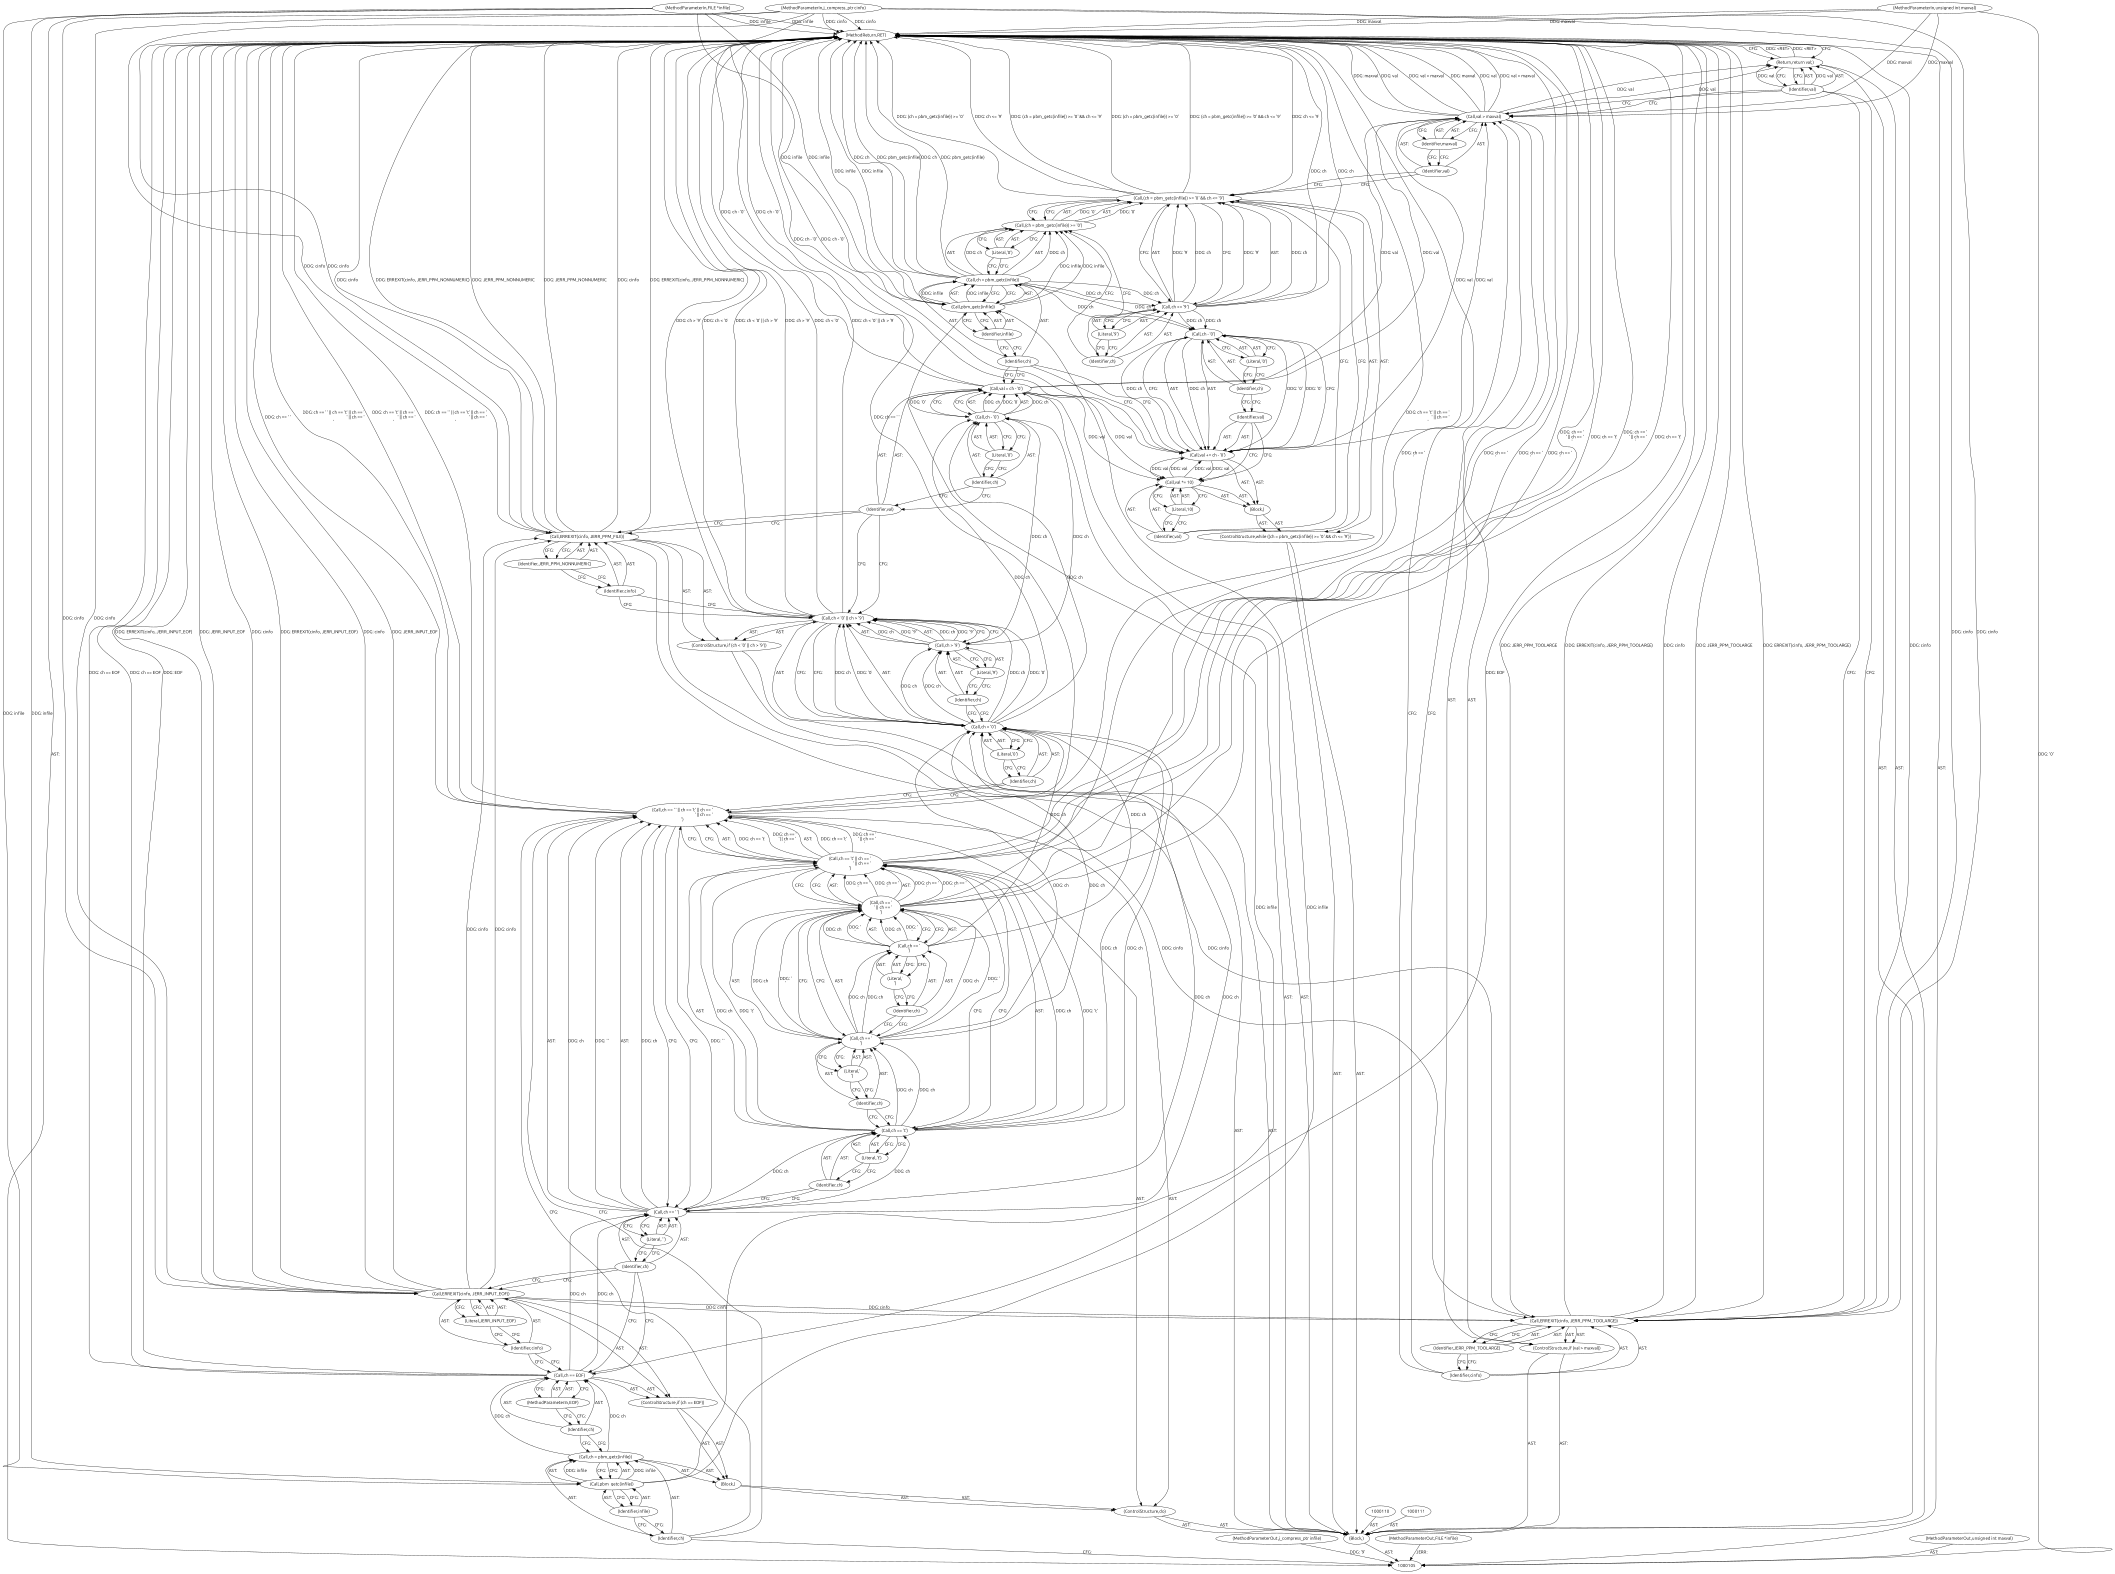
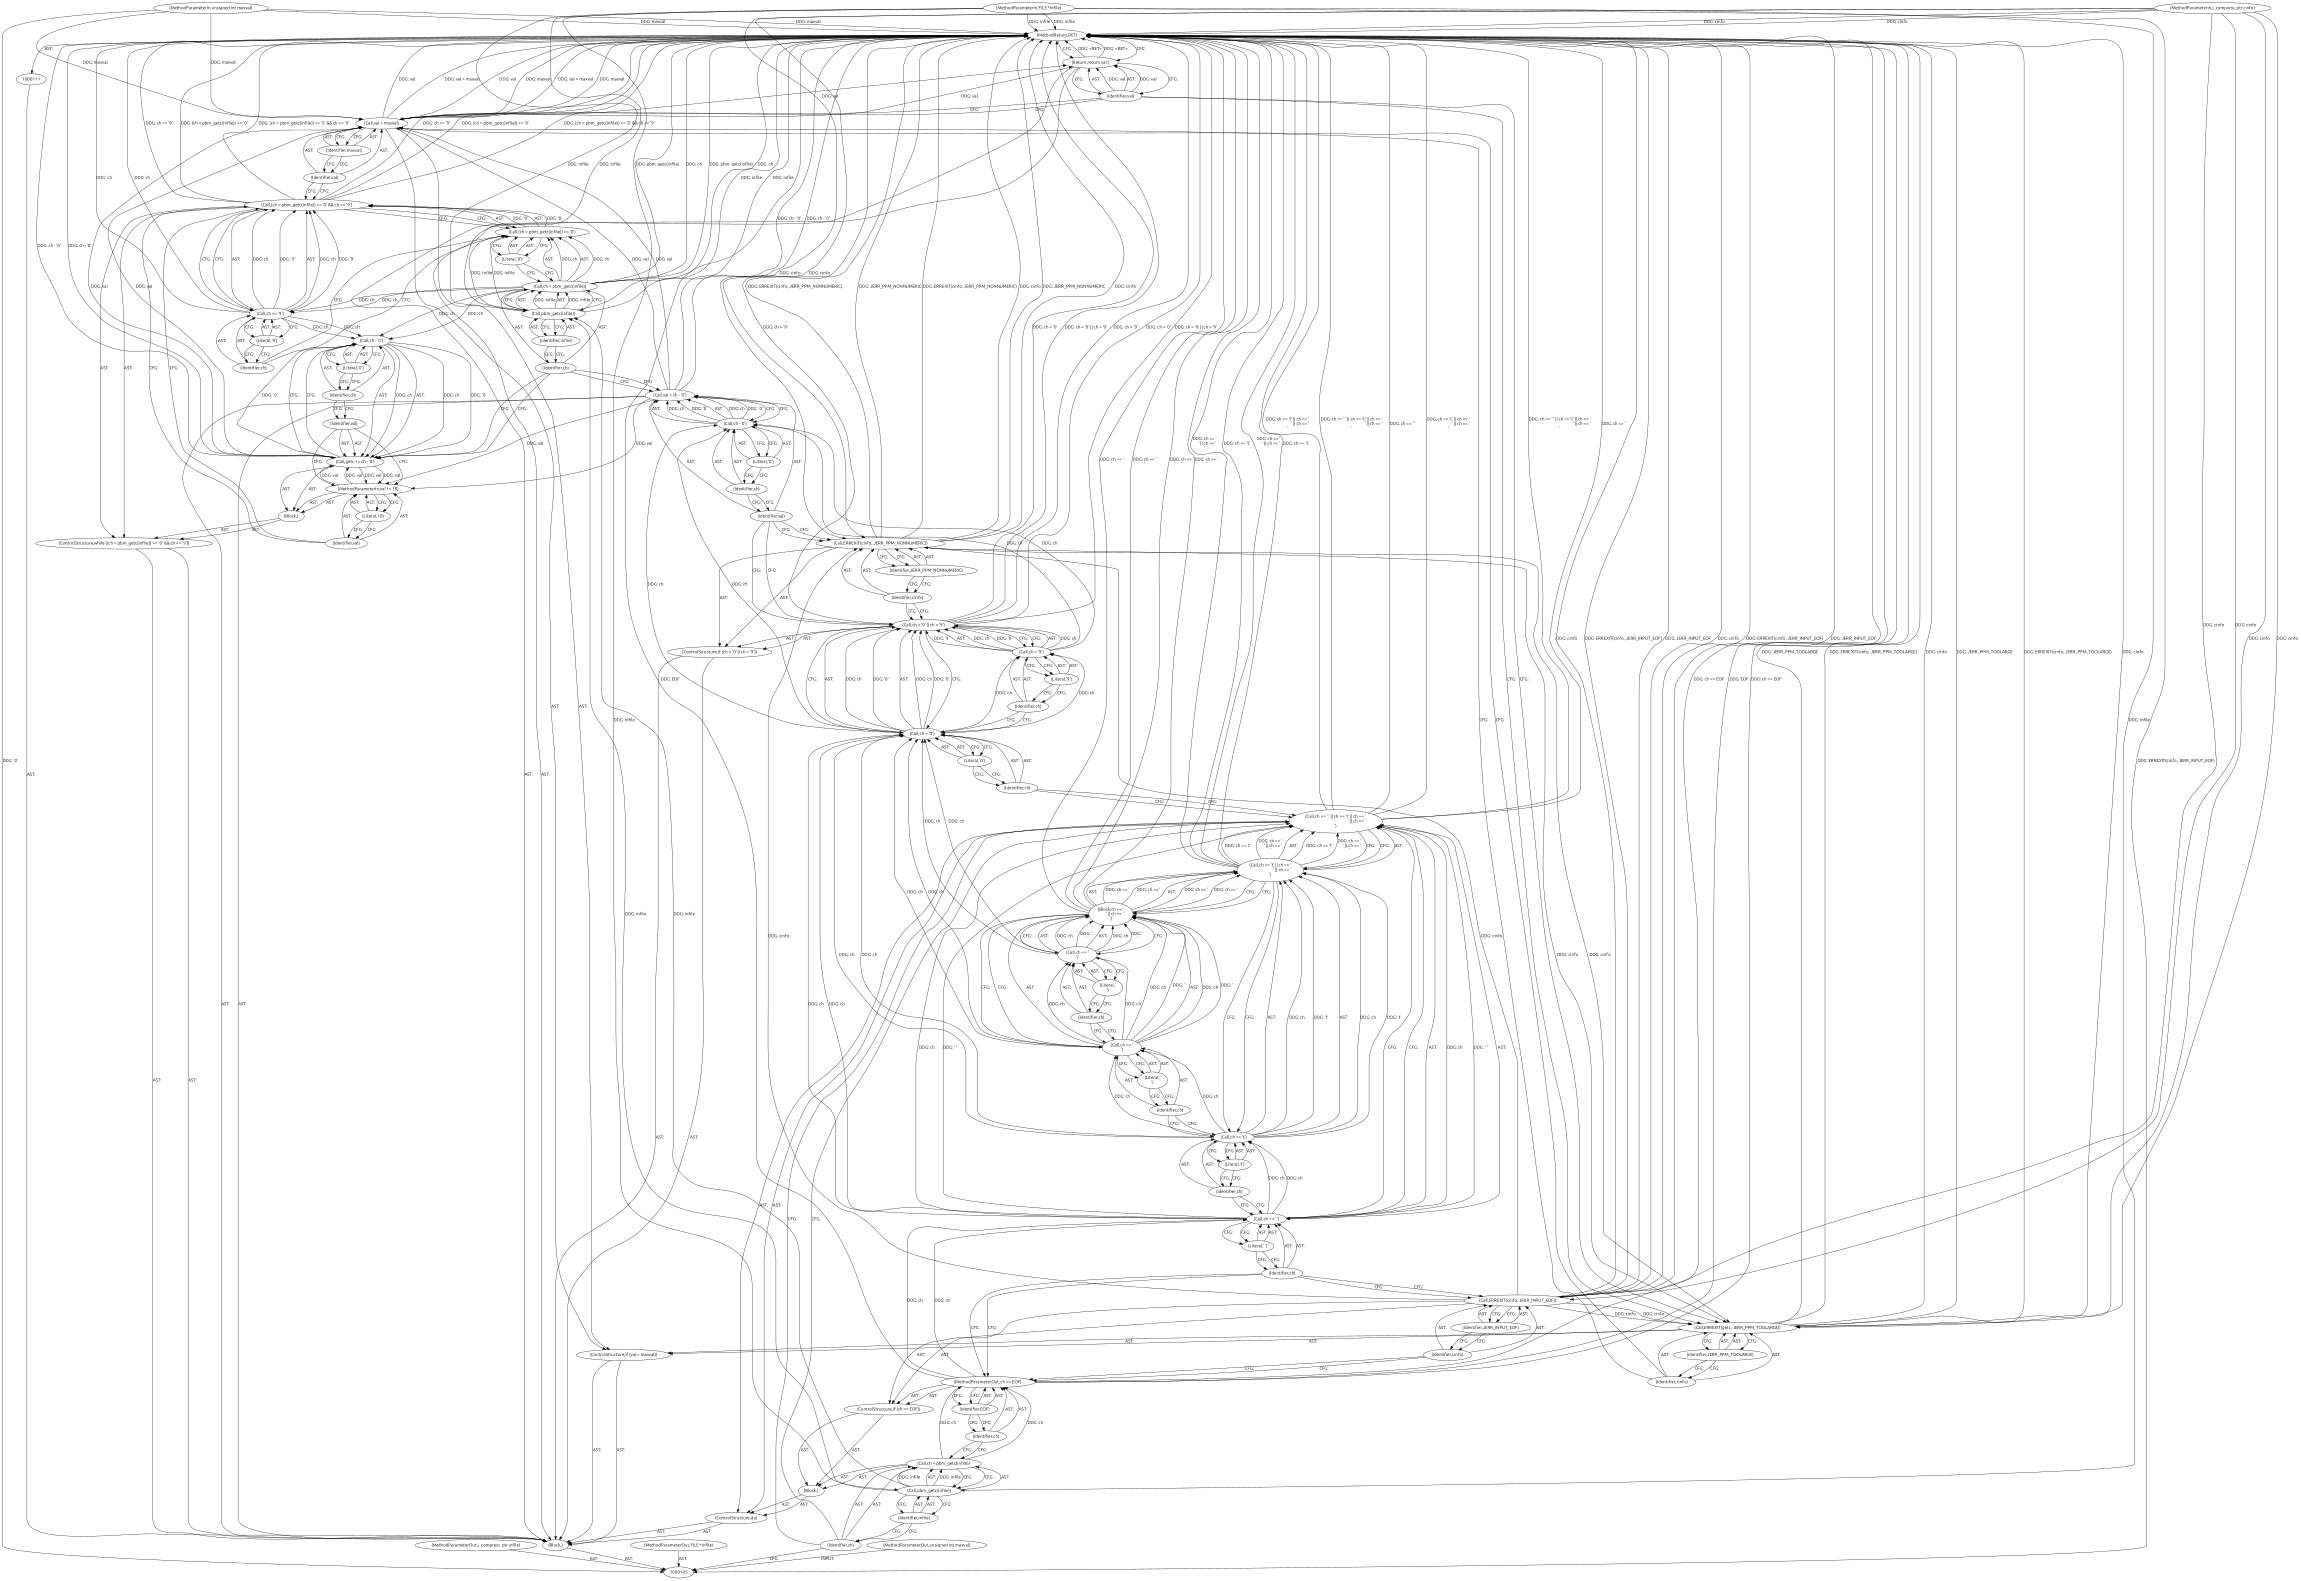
node "(Call,val += ch - '0')": label "(Call,val += ch - '0')" -> "(Call,getc += ch - '0')"
node "(Call,val *= 10)": label "(Call,val *= 10)" -> "(MethodParameterIn,val *= 10)"
edge "(MethodReturn,RET)" -> "1000105": now "(MethodReturn,RET)" -> "1000111"
node "(Call,ERREXIT(cinfo, JERR_PPM_FILE))": label "(Call,ERREXIT(cinfo, JERR_PPM_FILE))" -> "(Call,ERREXIT(cinfo, JERR_PPM_NONNUMERIC))"
edge "(MethodParameterIn,FILE *infile)" -> "1000105": label "AST: " -> "DDG: ERREXIT(cinfo, JERR_INPUT_EOF)"
node "(Call,ch == ' ' || ch == ' ')": label "(Call,ch == ' ' || ch == ' ')" -> "(Block,ch == ' ' || ch == ' ')"
node "(Literal,JERR_INPUT_EOF)": label "(Literal,JERR_INPUT_EOF)" -> "(Identifier,JERR_INPUT_EOF)"
node "(Call,ERREXIT(cinfo, JERR_PPM_TOOLARGE))": label "(Call,ERREXIT(cinfo, JERR_PPM_TOOLARGE))" -> "(Call,ERREXIT(getc, JERR_PPM_TOOLARGE))"
node "(Call,ch == EOF)": label "(Call,ch == EOF)" -> "(MethodParameterOut,ch == EOF)"
node "(MethodParameterIn,EOF)": label "(MethodParameterIn,EOF)" -> "(Identifier,EOF)"
node "1000110": removed
edge "(MethodParameterOut,j_compress_ptr infile)" -> "1000105": label "DDG: '9'" -> "AST: "
edge "(MethodParameterOut,FILE *infile)" -> "1000105": label "JERR: " -> "AST: "
edge "(MethodParameterOut,unsigned int maxval)" -> "1000105": label "AST: " -> "INPUT: "
